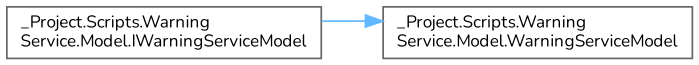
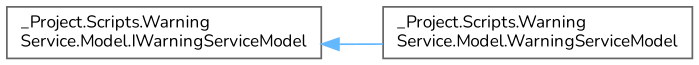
edge "_Project.Scripts.Warning Service.Model.IWarningServiceModel" -> "_Project.Scripts.Warning Service.Model.WarningServiceModel": reversed
